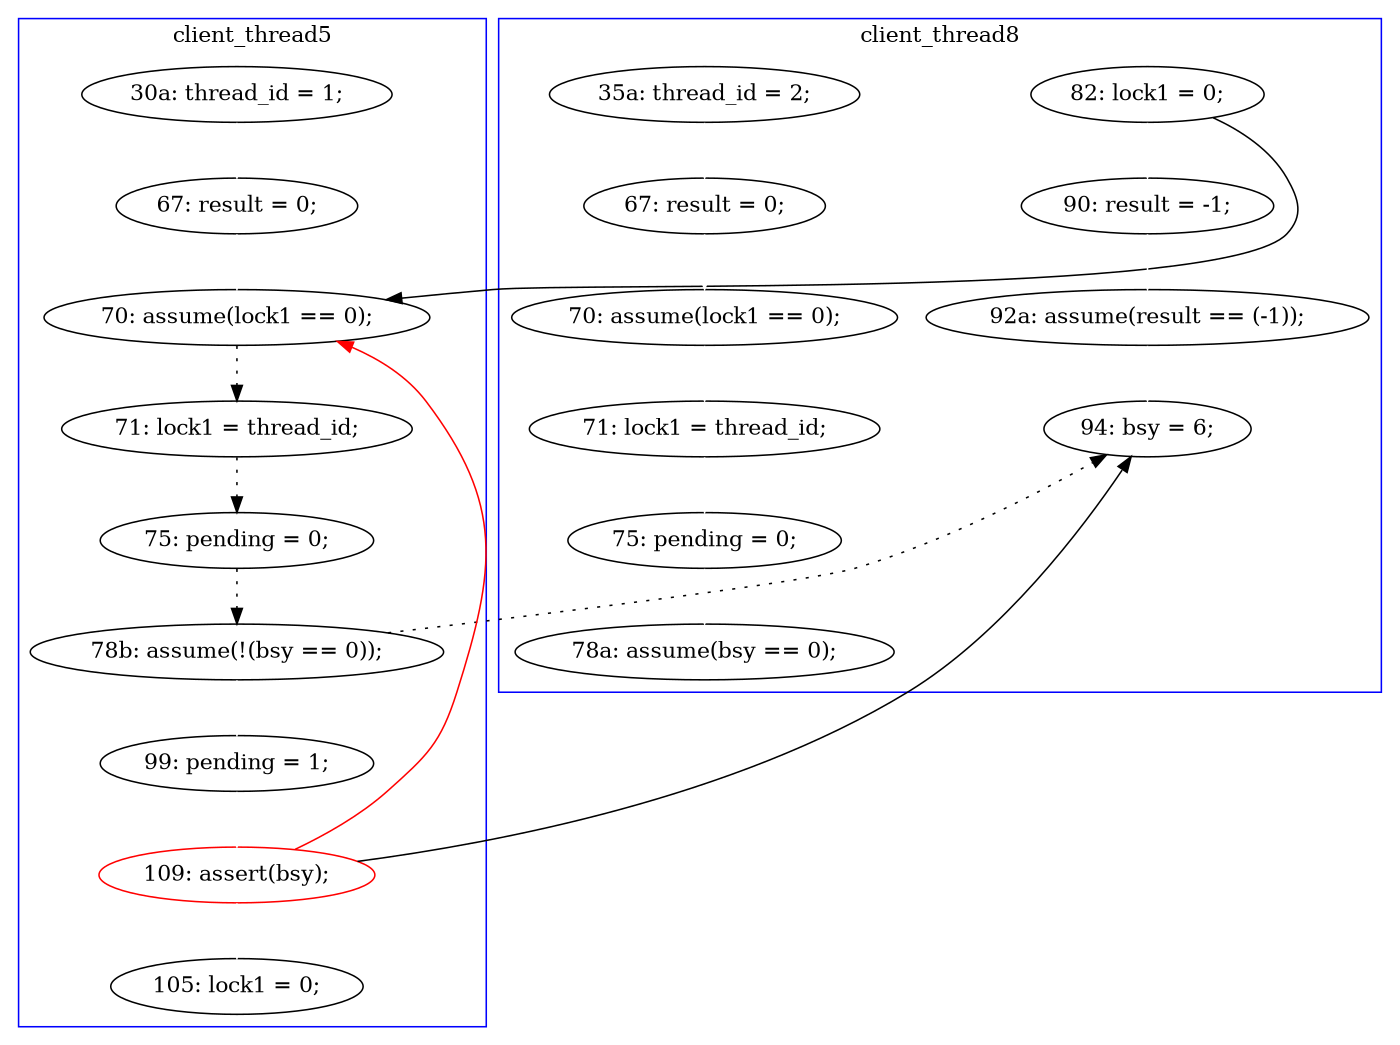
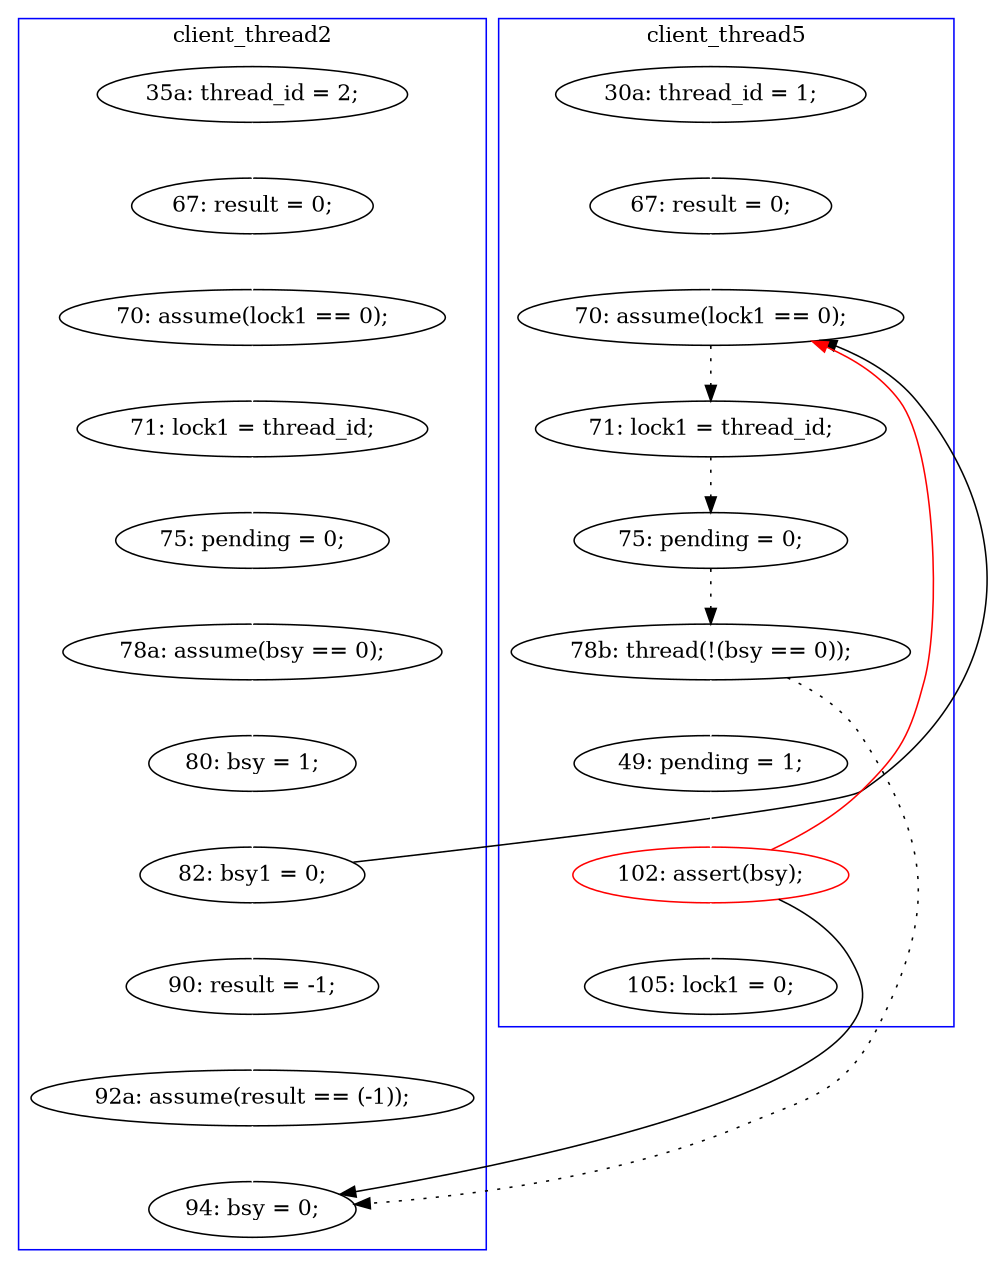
cluster "client_thread8": label "client_thread8" -> "client_thread2"
node "82: lock1 = 0;": label "82: lock1 = 0;" -> "82: bsy1 = 0;"
node "94: bsy = 6;": label "94: bsy = 6;" -> "94: bsy = 0;"
node "78b: assume(!(bsy == 0));": label "78b: assume(!(bsy == 0));" -> "78b: thread(!(bsy == 0));"
node "99: pending = 1;": label "99: pending = 1;" -> "49: pending = 1;"
node "80: bsy = 1;": added
node "109: assert(bsy);": label "109: assert(bsy);" -> "102: assert(bsy);"
